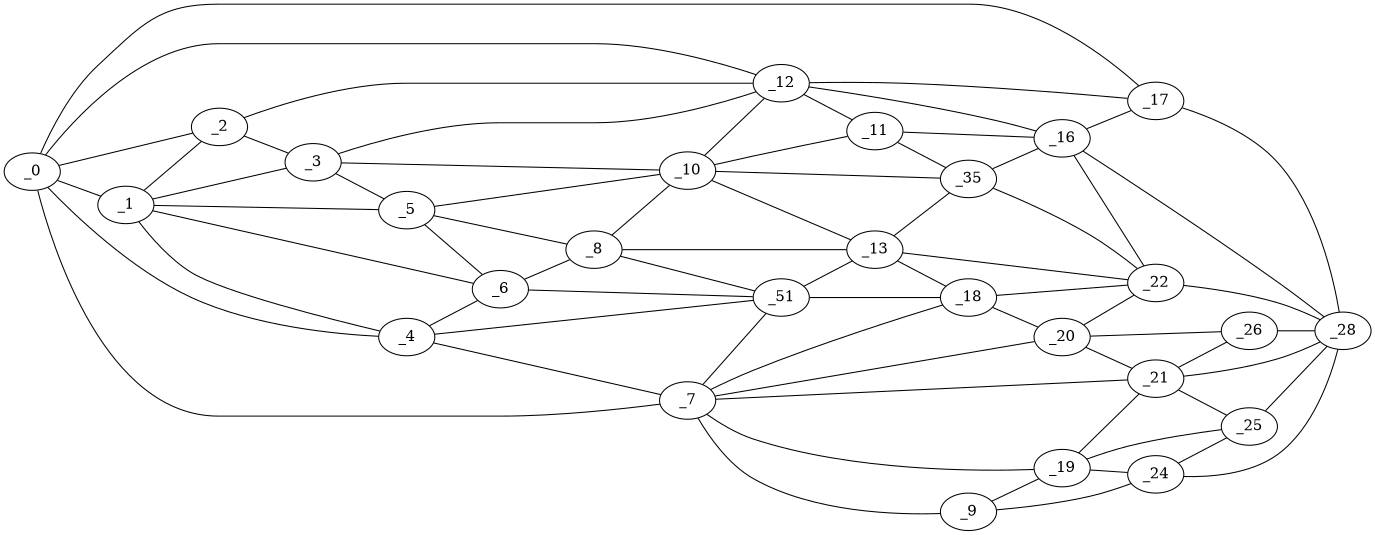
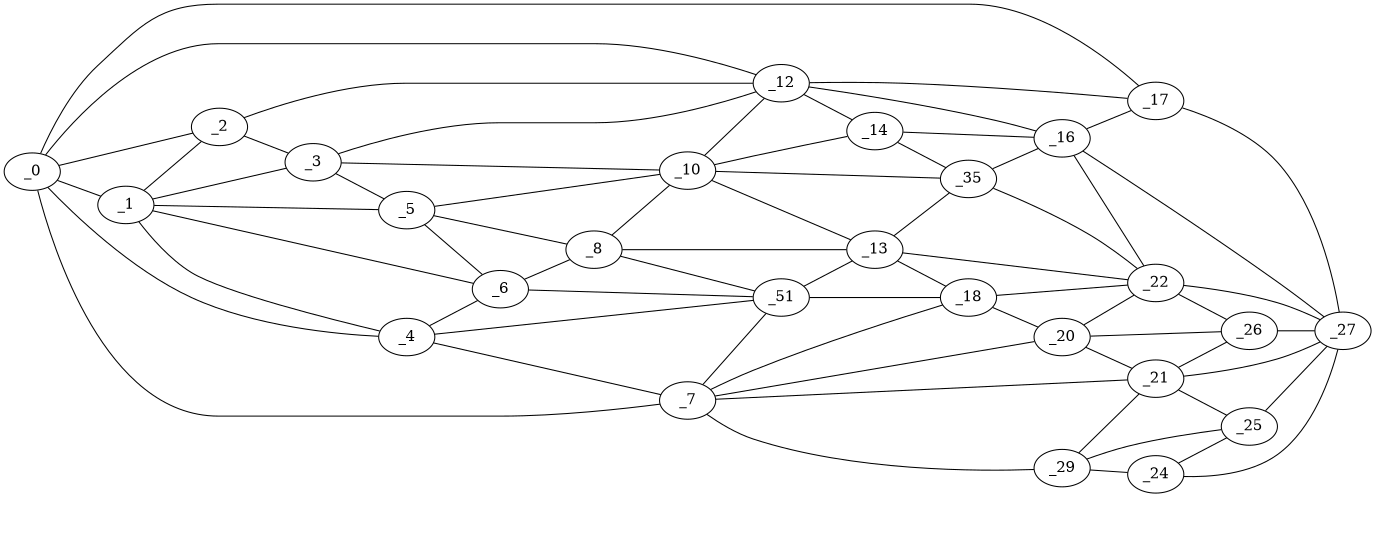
node "_11": label "_11" -> "_14"
edge "_22" -- "_26": added
node "_28": label "_28" -> "_27"
node "_19": label "_19" -> "_29"
node "_9": removed
